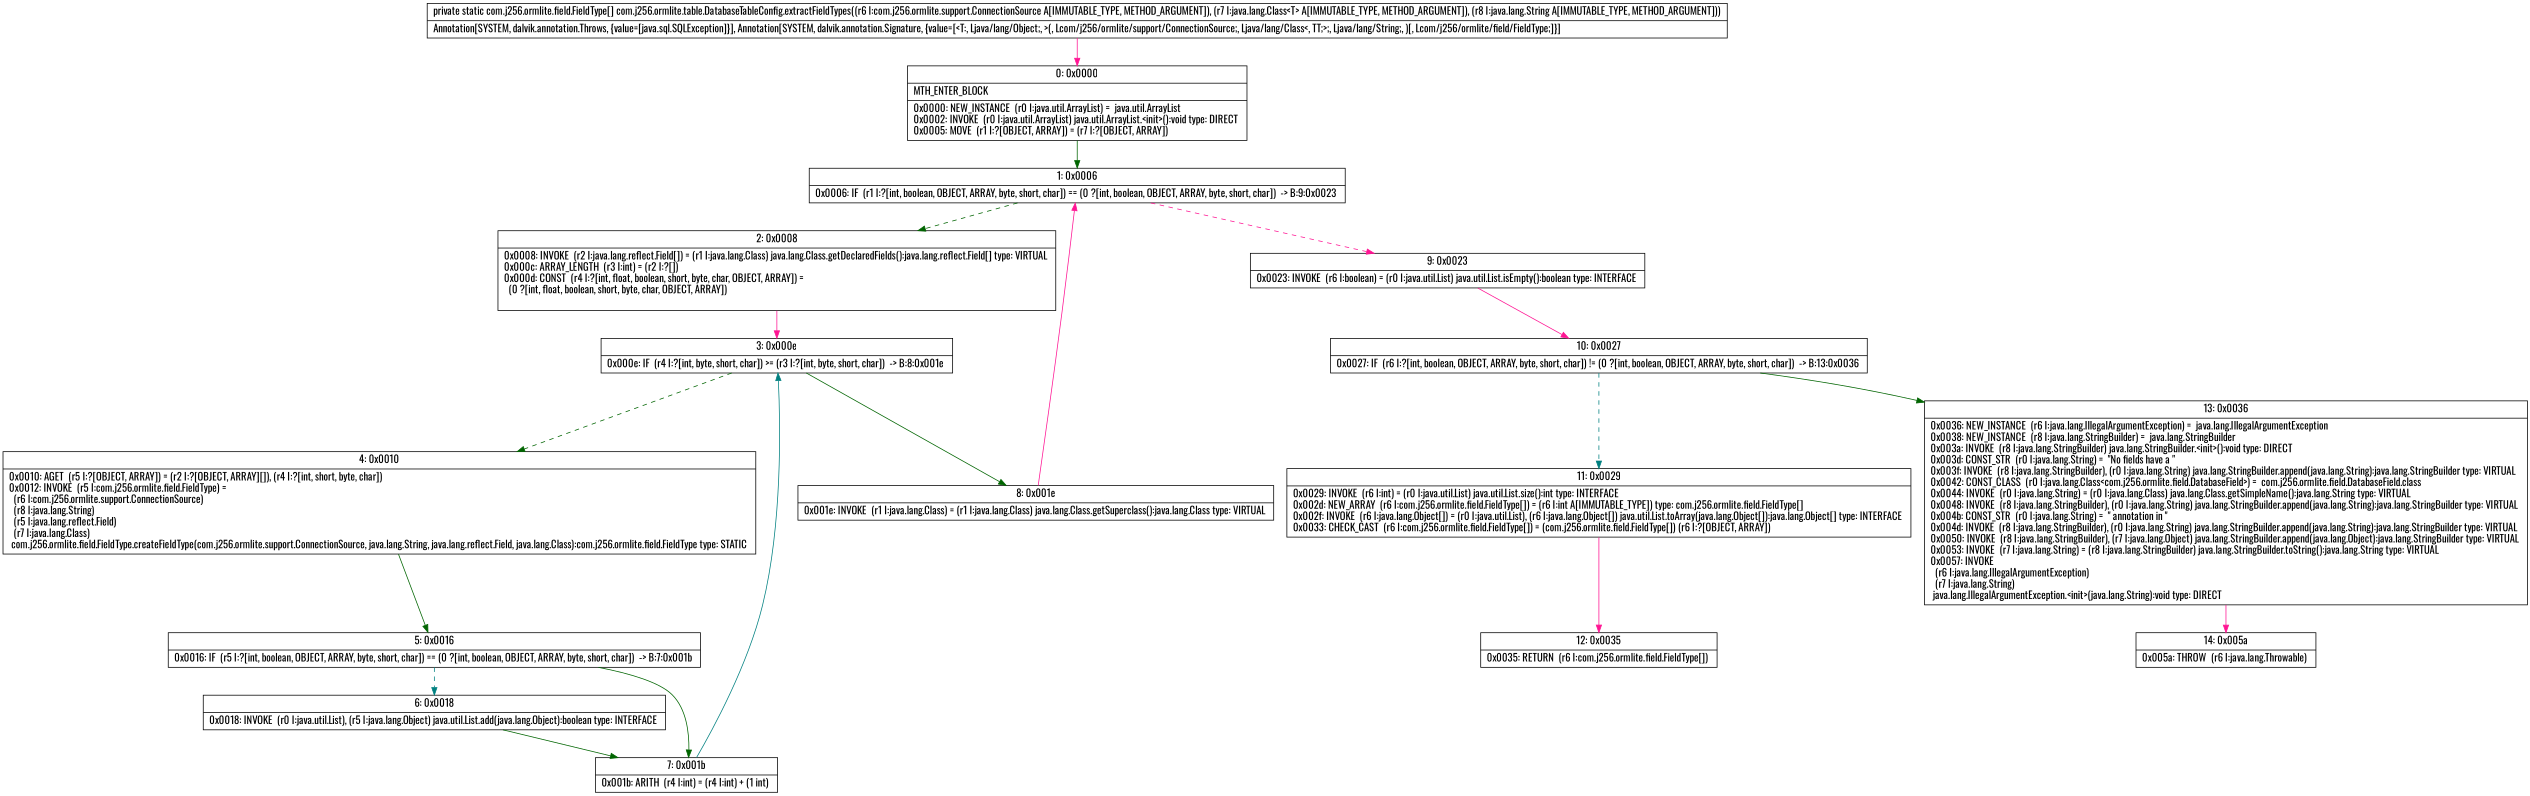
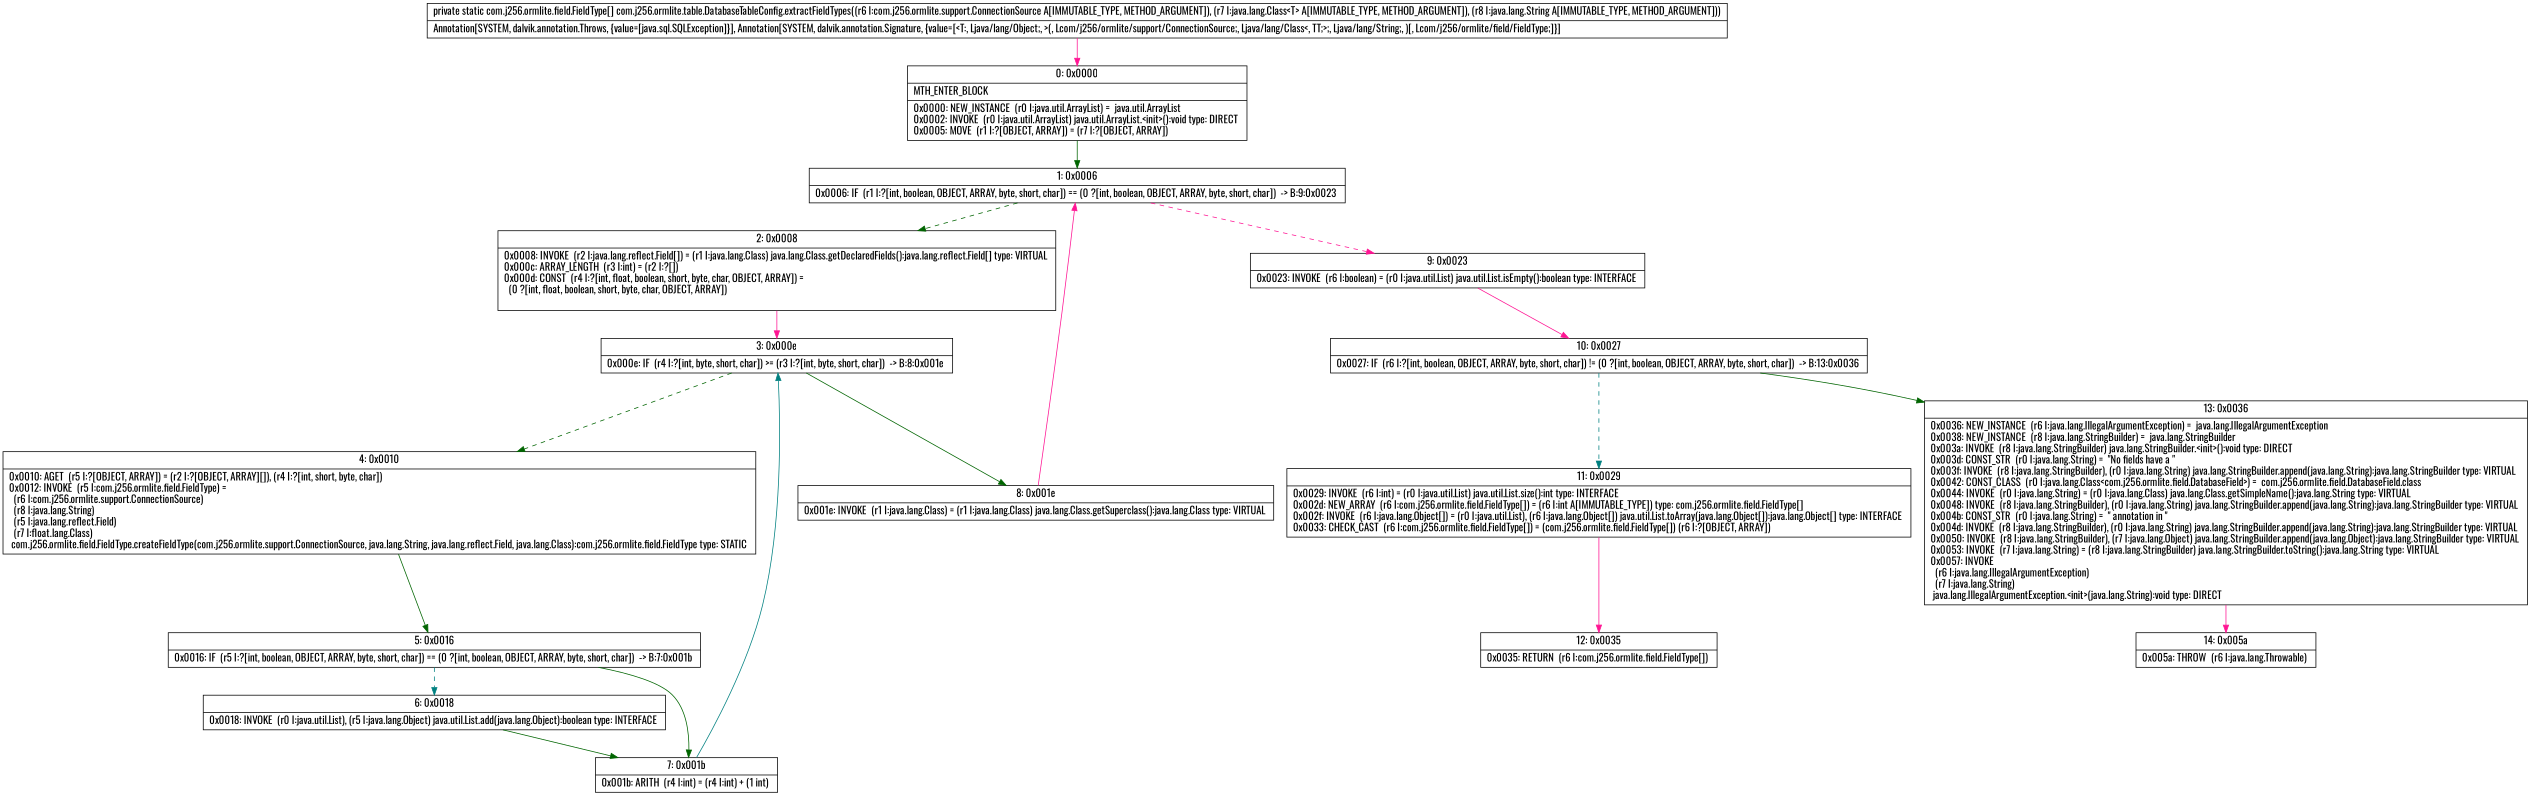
node "4: 0x0010": text "(r7 I:java.lang.Class)" -> "(r7 I:float.lang.Class)"
